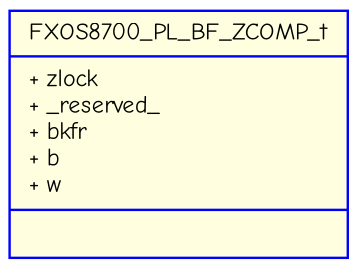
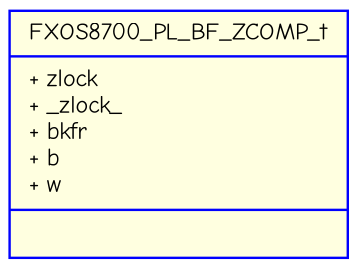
node "FXOS8700_PL_BF_ZCOMP_t": text "+ _reserved_" -> "+ _zlock_"
